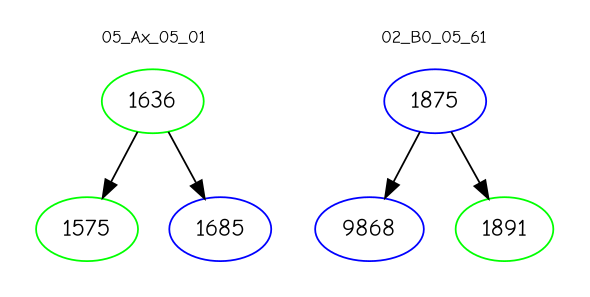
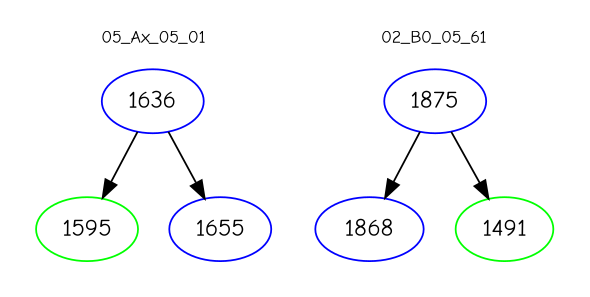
node "1636": color green -> blue
node "1575": label "1575" -> "1595"
node "1685": label "1685" -> "1655"
node "9868": label "9868" -> "1868"
node "1891": label "1891" -> "1491"
